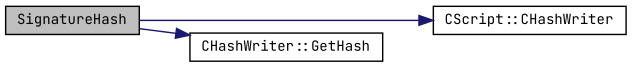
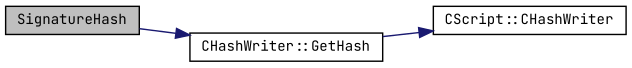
edge "SignatureHash" -> "CScript::CHashWriter": now "CHashWriter::GetHash" -> "CScript::CHashWriter"
